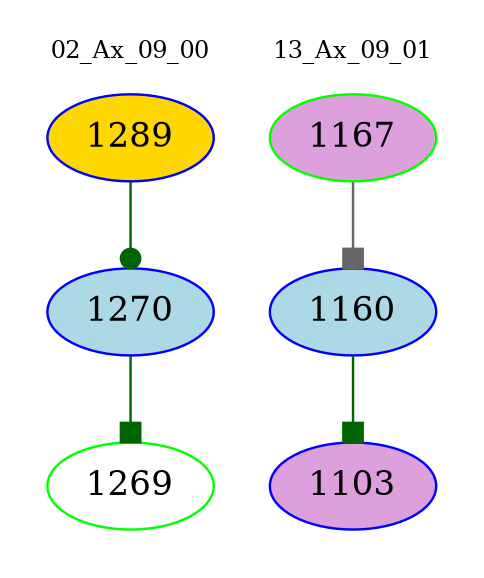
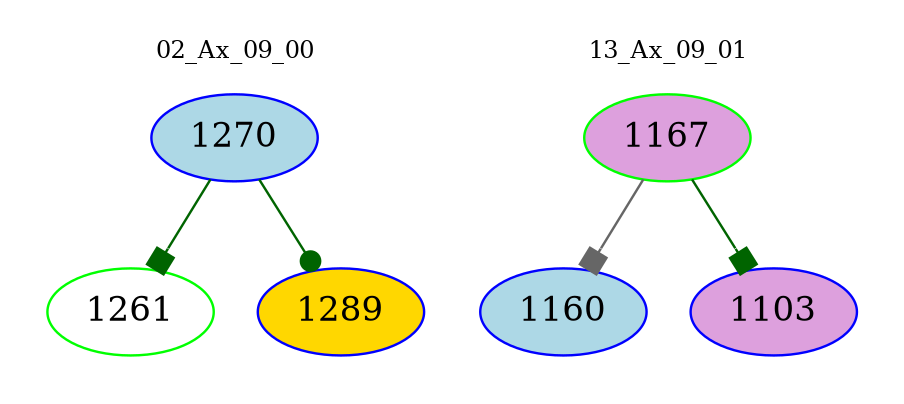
edge "1289" -> "1270": reversed
edge "1160" -> "1103": now "1167" -> "1103"
node "1269": label "1269" -> "1261"
